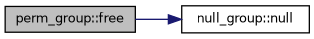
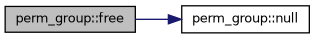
node "null_group::null": label "null_group::null" -> "perm_group::null"
